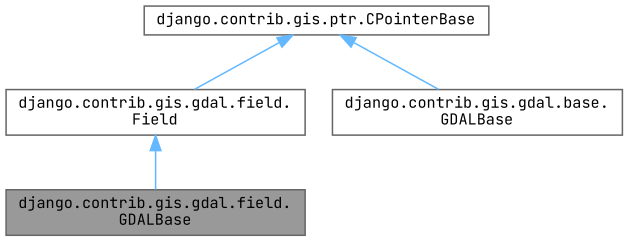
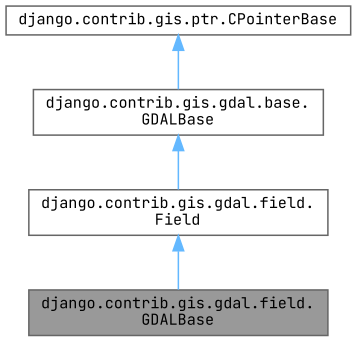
edge "django.contrib.gis.gdal.field. Field" -> "django.contrib.gis.ptr.CPointerBase": now "django.contrib.gis.gdal.field. Field" -> "django.contrib.gis.gdal.base. GDALBase"
